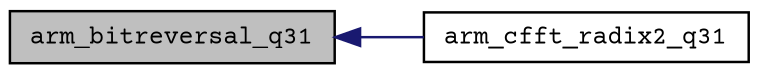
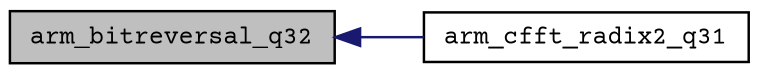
node "arm_bitreversal_q31": label "arm_bitreversal_q31" -> "arm_bitreversal_q32"
